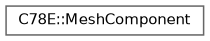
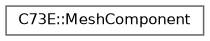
node "C78E::MeshComponent": label "C78E::MeshComponent" -> "C73E::MeshComponent"
